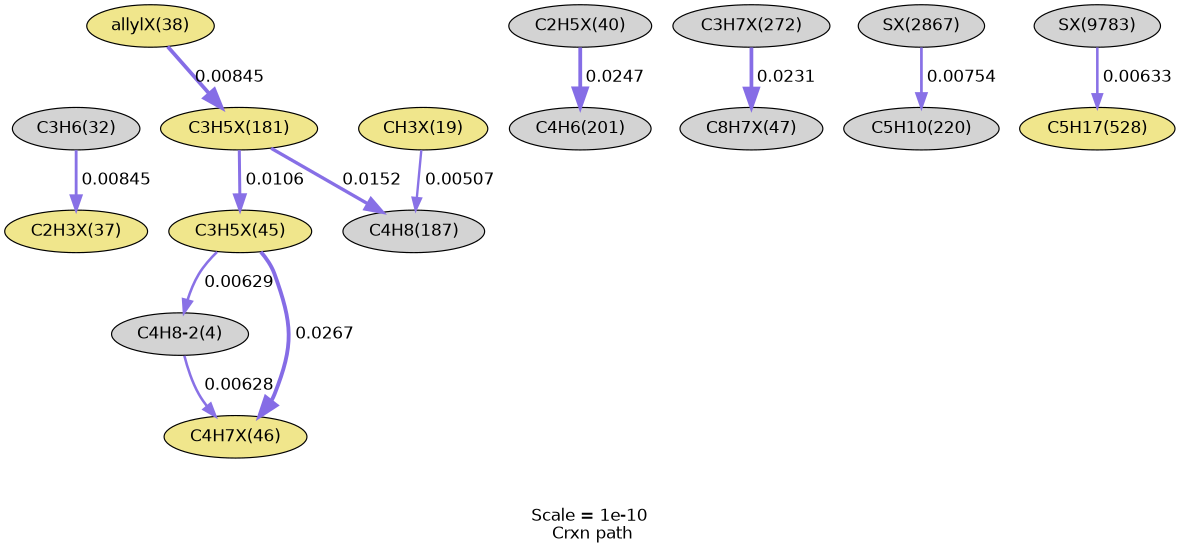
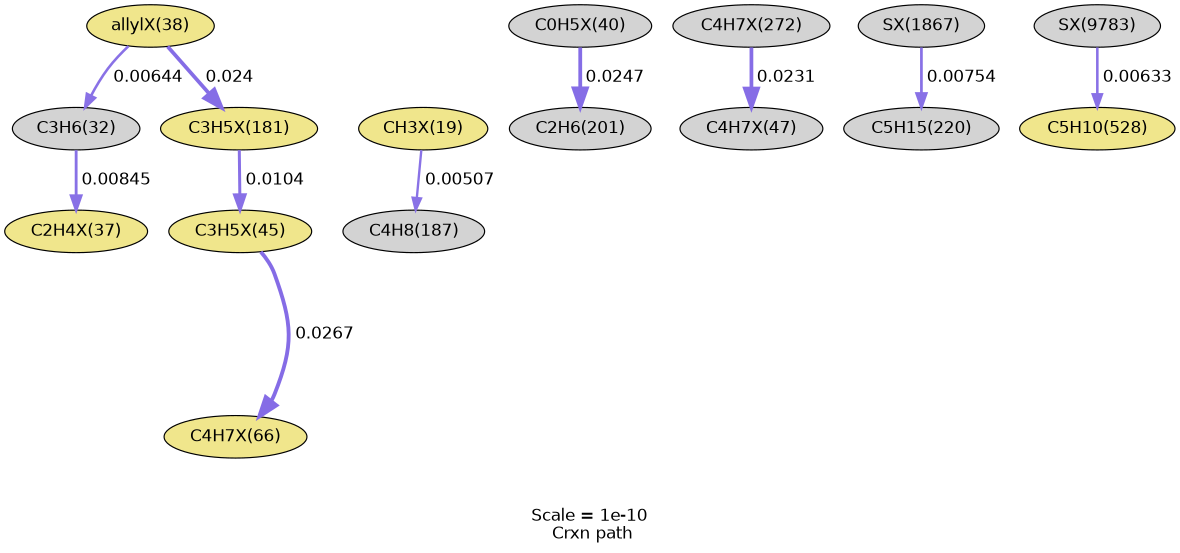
node "C2H5X(40)": label "C2H5X(40)" -> "C0H5X(40)"
node "C3H7X(272)": label "C3H7X(272)" -> "C4H7X(272)"
node "SX(2867)": label "SX(2867)" -> "SX(1867)"
edge "allylX(38)" -> "C3H6(32)": added, label "0.00644"
edge "allylX(38)" -> "C3H5X(181)": label " 0.00845" -> " 0.024"
node "C4H6(201)": label "C4H6(201)" -> "C2H6(201)"
node "C8H7X(47)": label "C8H7X(47)" -> "C4H7X(47)"
node "C5H10(220)": label "C5H10(220)" -> "C5H15(220)"
node "C5H17(528)": label "C5H17(528)" -> "C5H10(528)"
edge "C3H5X(181)" -> "C4H8(187)": removed, label "0.0152"
edge "C3H5X(181)" -> "C3H5X(45)": label " 0.0106" -> " 0.0104"
node "C2H3X(37)": label "C2H3X(37)" -> "C2H4X(37)"
node "C4H8-2(4)": removed
node "C4H7X(46)": label "C4H7X(46)" -> "C4H7X(66)"
